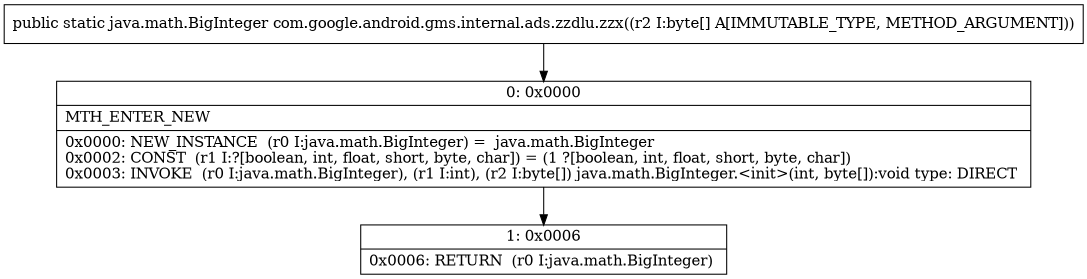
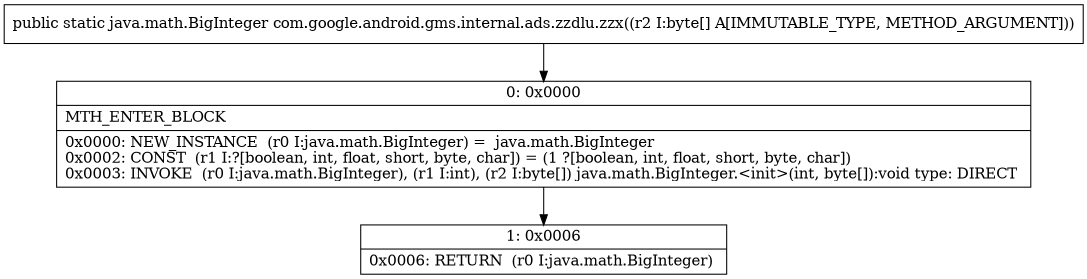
node "0: 0x0000": text "MTH_ENTER_NEW" -> "MTH_ENTER_BLOCK"
